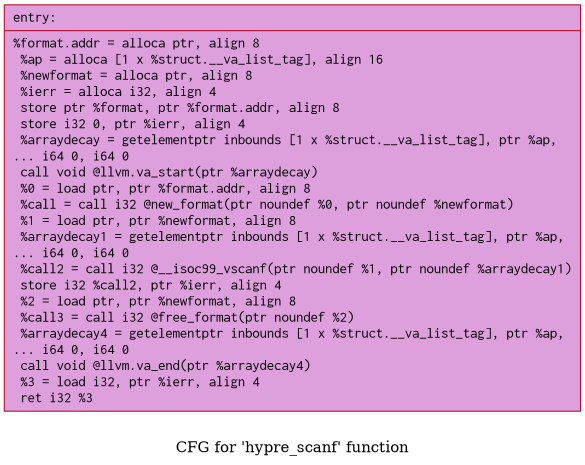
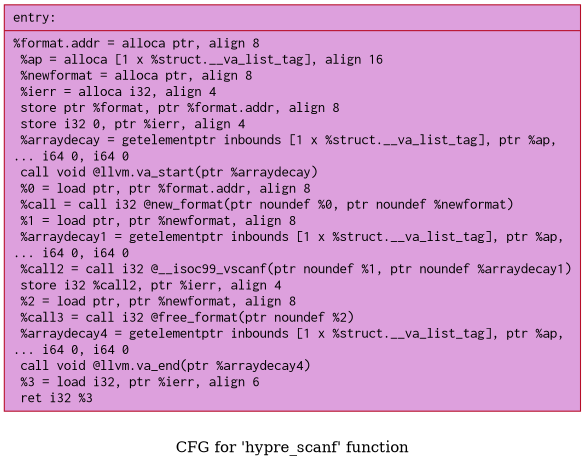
node "entry:": text "%3 = load i32, ptr %ierr, align 4" -> "%3 = load i32, ptr %ierr, align 6"
